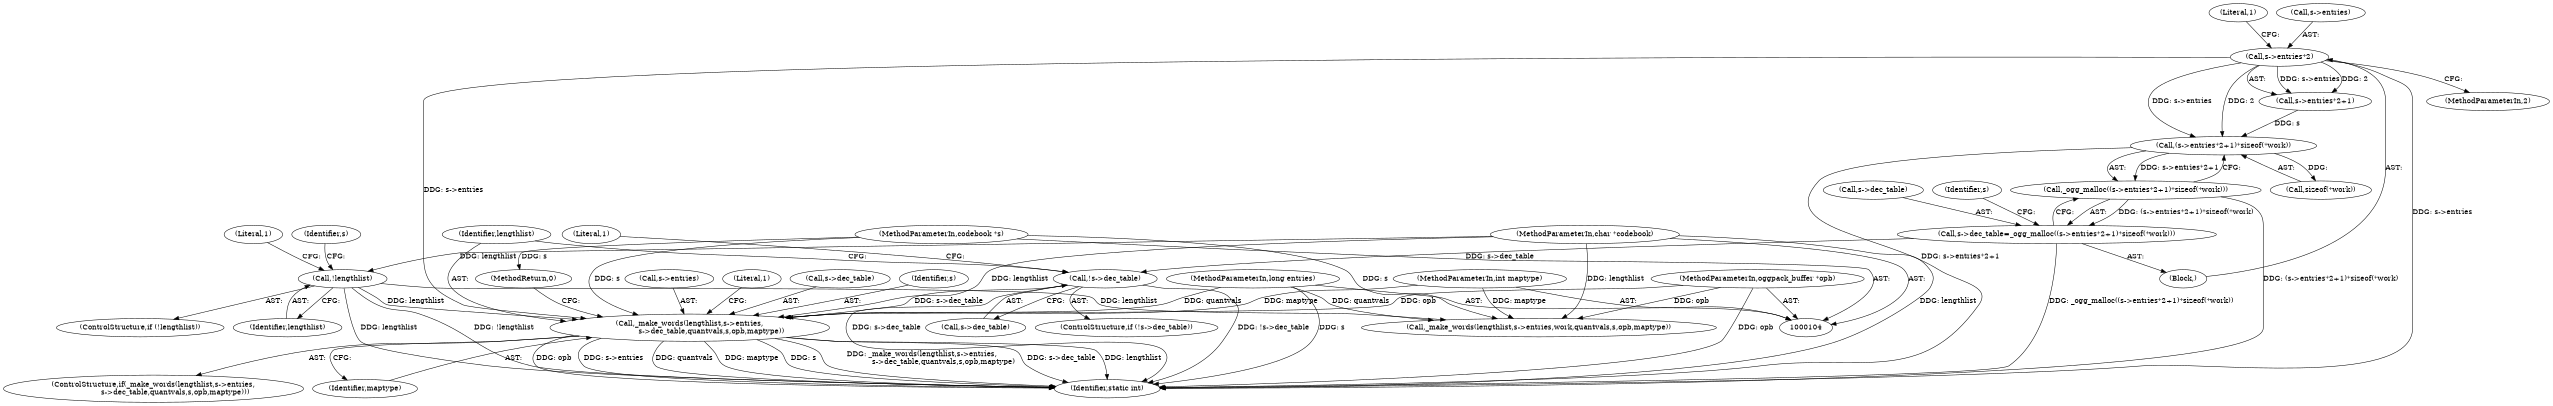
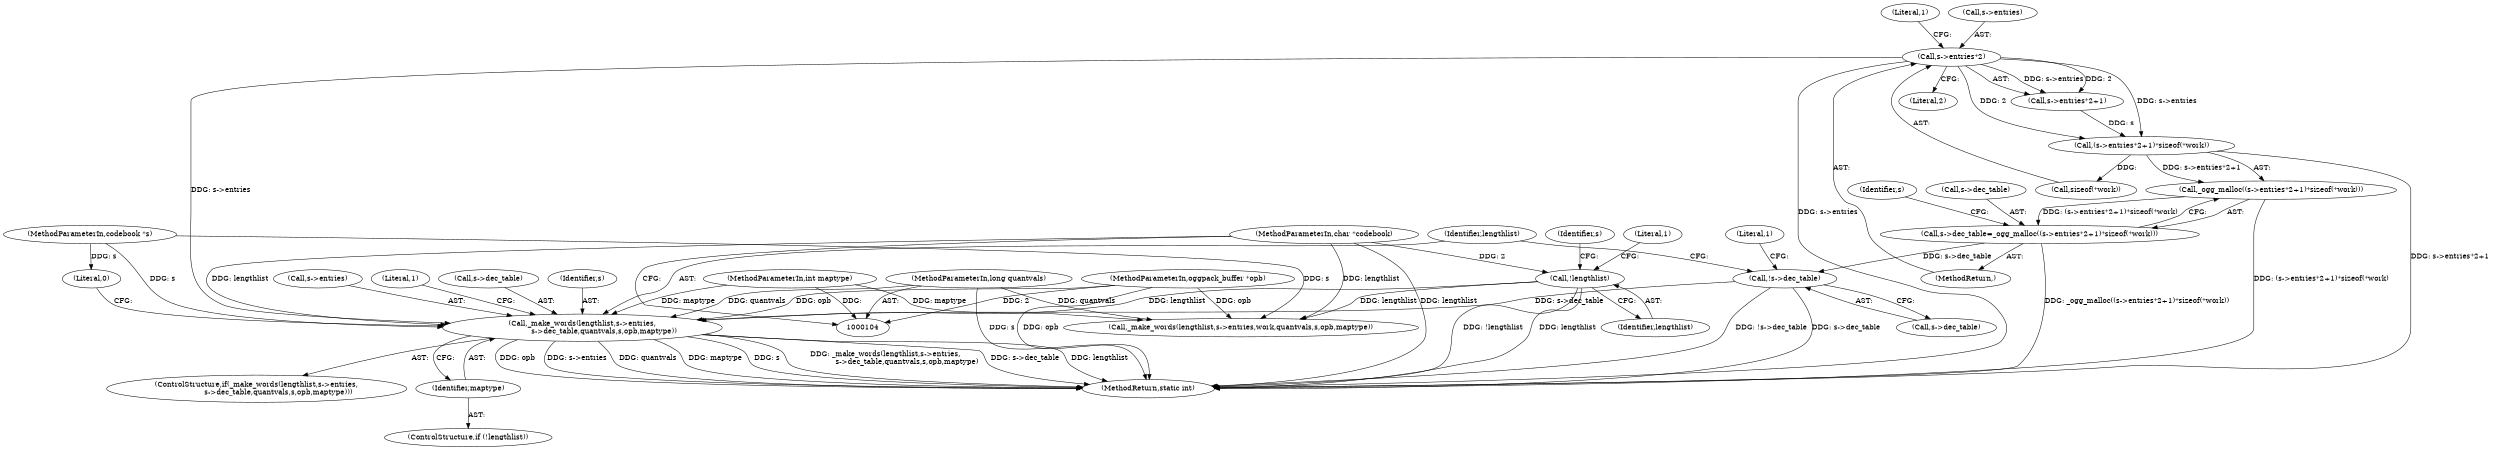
node "(MethodParameterIn,2)": label "(MethodParameterIn,2)" -> "(Literal,2)"
edge "(Call,sizeof(*work))" -> "(Call,(s->entries*2+1)*sizeof(*work))": now "(Call,sizeof(*work))" -> "(Call,s->entries*2)"
edge "(Call,_ogg_malloc((s->entries*2+1)*sizeof(*work)))" -> "(Call,(s->entries*2+1)*sizeof(*work))": removed, label "CFG:"
edge "(MethodParameterIn,char *codebook)" -> "(Call,!lengthlist)": label "DDG: lengthlist" -> "DDG: 2"
edge "(MethodParameterIn,codebook *s)" -> "1000104": removed, label "AST:"
node "(MethodReturn,0)": label "(MethodReturn,0)" -> "(Literal,0)"
node "(MethodParameterIn,long entries)": label "(MethodParameterIn,long entries)" -> "(MethodParameterIn,long quantvals)"
edge "(MethodParameterIn,char *codebook)" -> "1000104": label "AST: " -> "CFG: "
node "(Block,)": label "(Block,)" -> "(MethodReturn,)"
edge "(MethodParameterIn,int maptype)" -> "1000104": label "AST: " -> "DDG: "
edge "(MethodParameterIn,oggpack_buffer *opb)" -> "1000104": label "AST: " -> "DDG: 2"
edge "(Call,!lengthlist)" -> "(ControlStructure,if (!lengthlist))": now "(Identifier,maptype)" -> "(ControlStructure,if (!lengthlist))"
node "(ControlStructure,if (!s->dec_table))": removed
node "(Identifier,static int)": label "(Identifier,static int)" -> "(MethodReturn,static int)"
